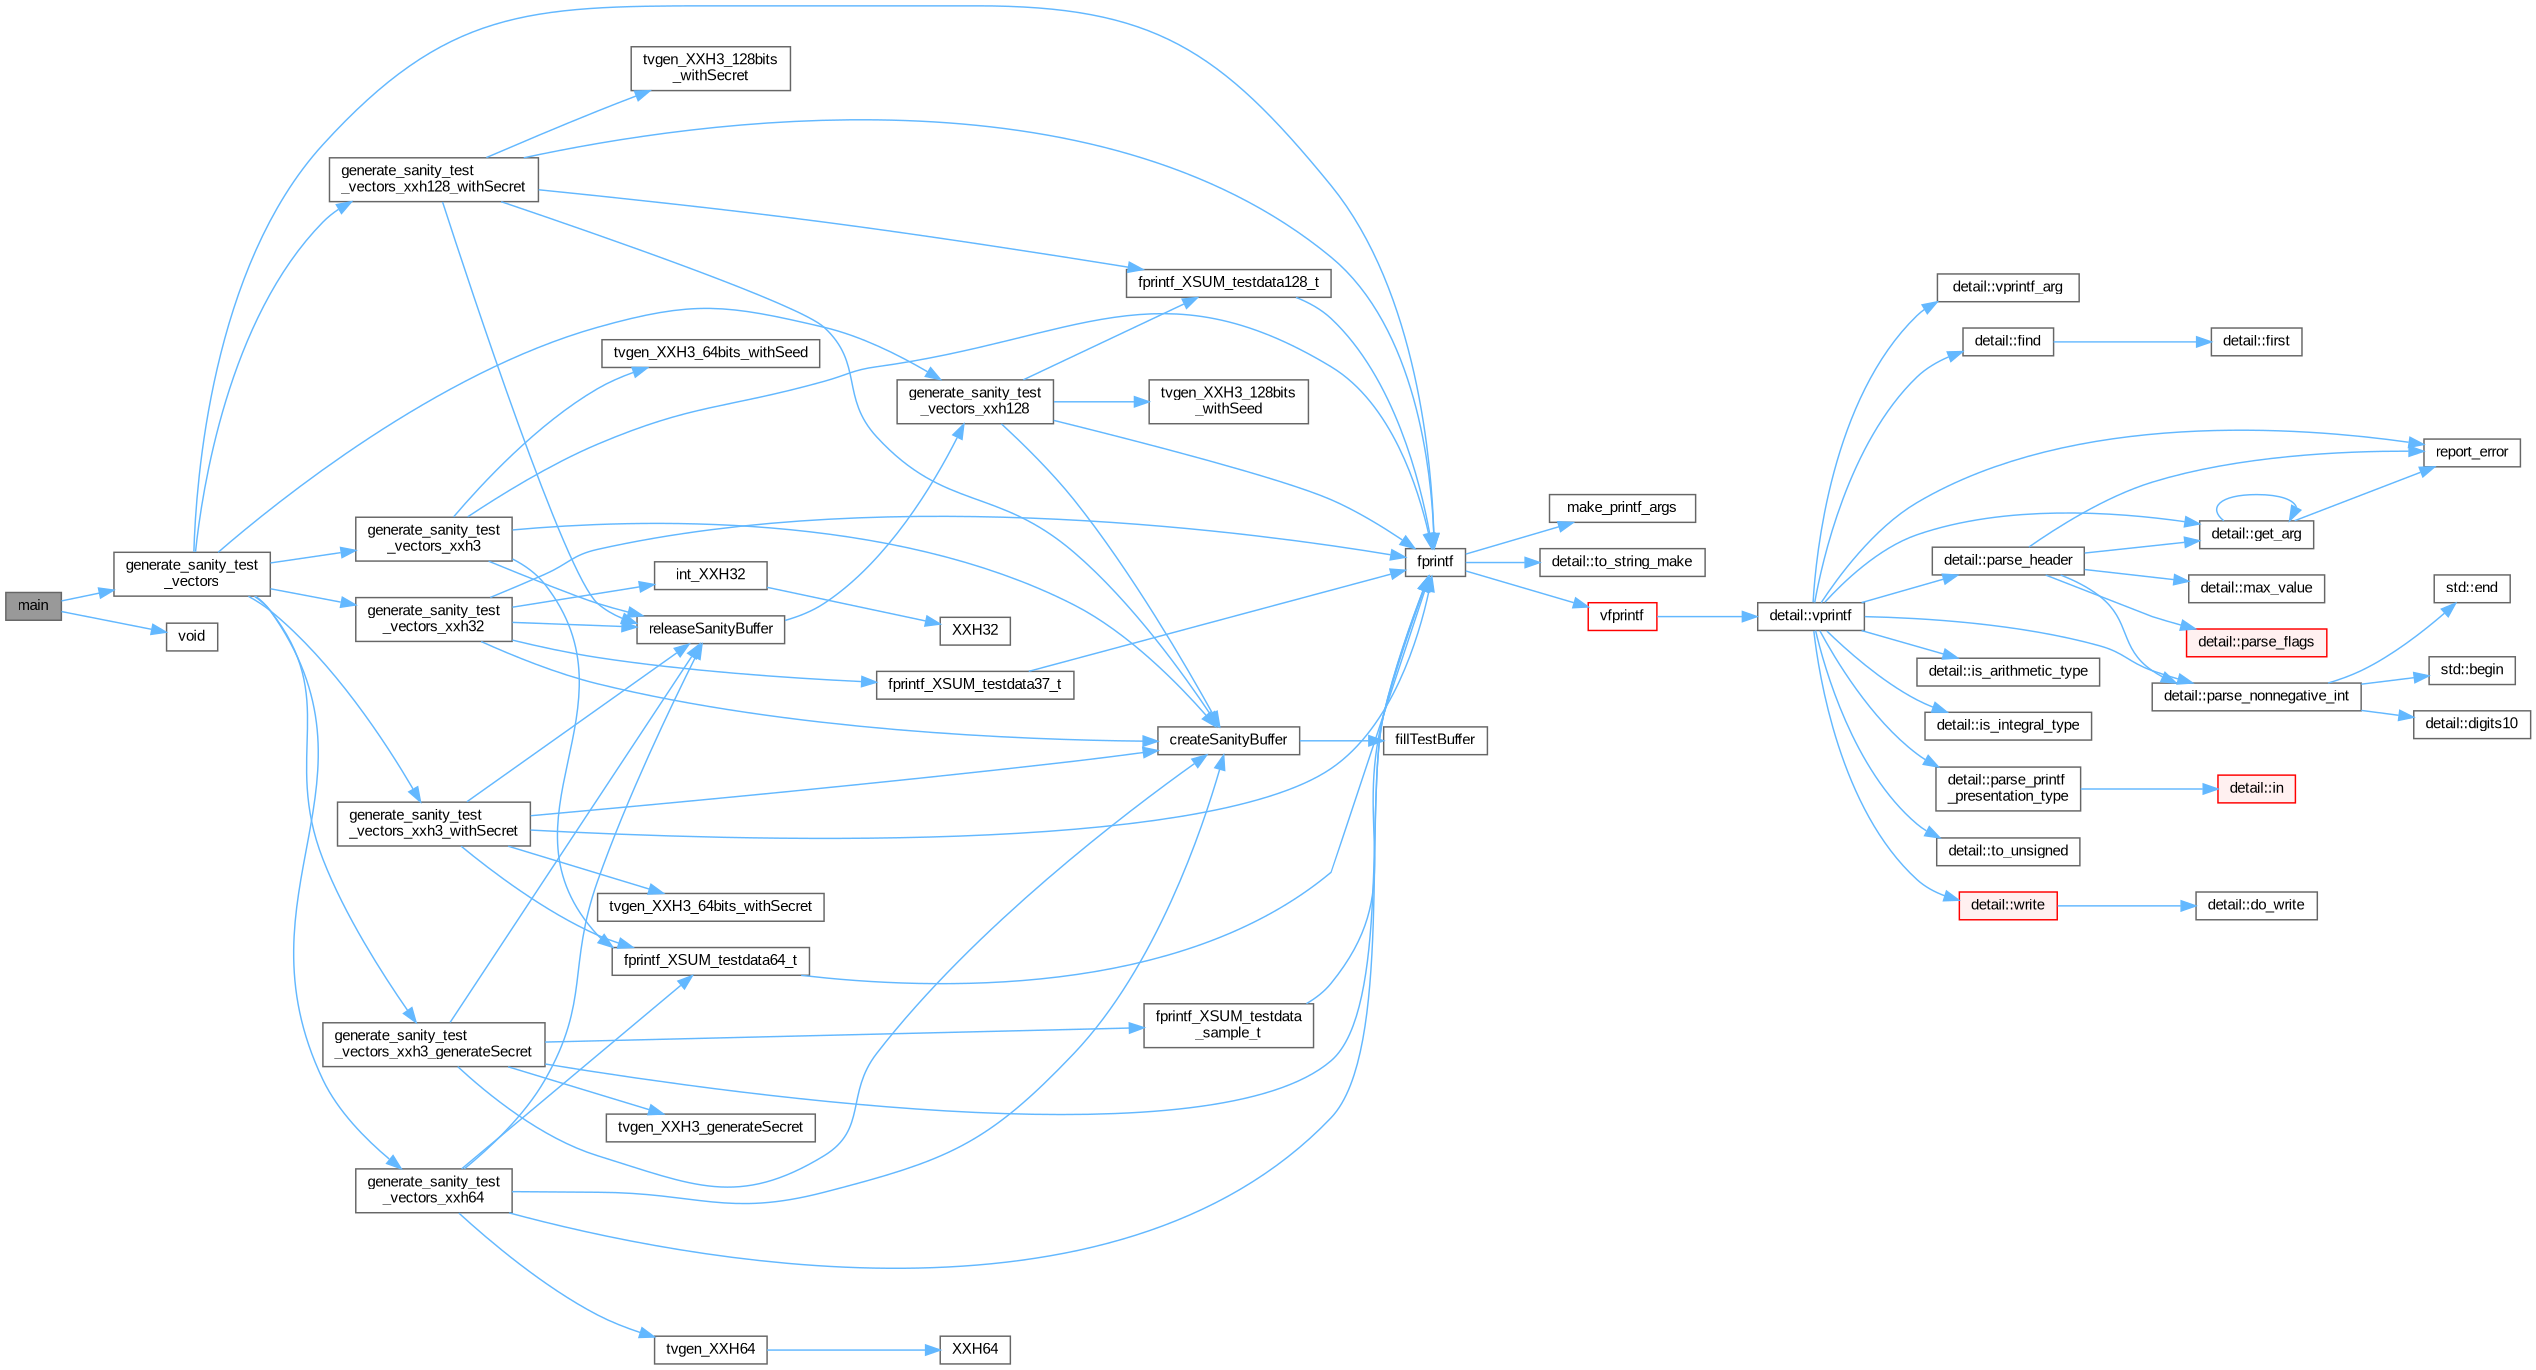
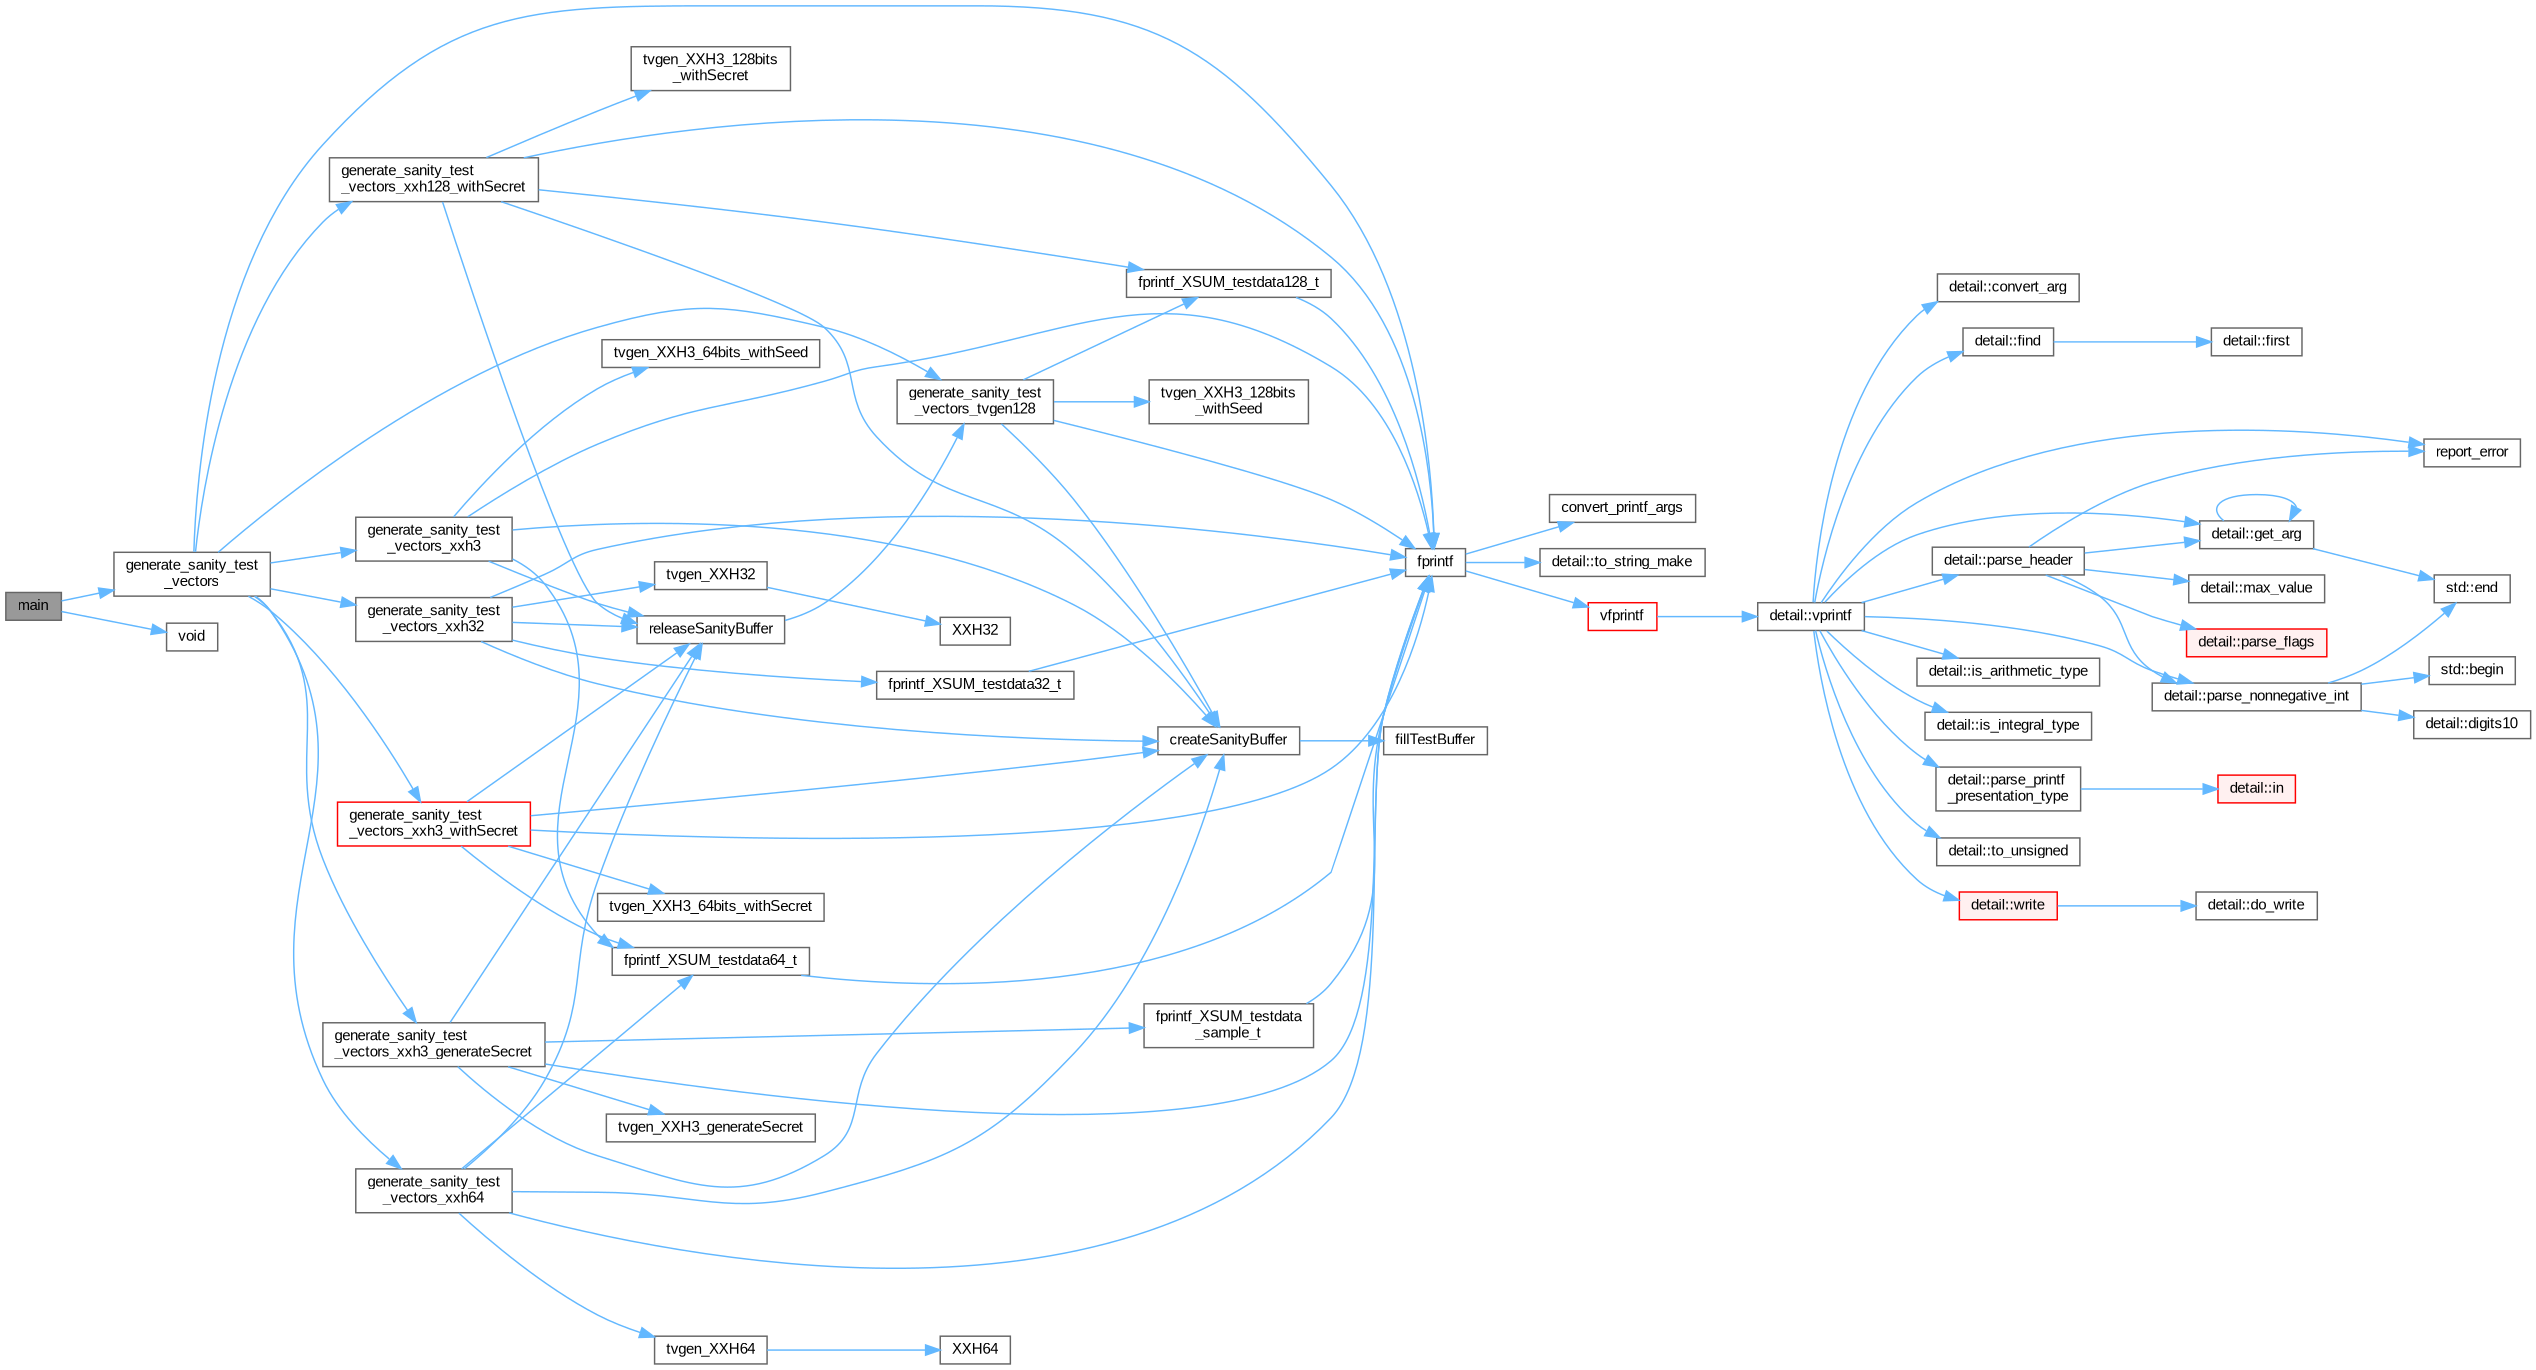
node "detail::vprintf_arg": label "detail::vprintf_arg" -> "detail::convert_arg"
node "generate_sanity_test _vectors_xxh128": label "generate_sanity_test _vectors_xxh128" -> "generate_sanity_test _vectors_tvgen128"
edge "detail::get_arg" -> "report_error": now "detail::get_arg" -> "std::end"
node "make_printf_args": label "make_printf_args" -> "convert_printf_args"
node "int_XXH32": label "int_XXH32" -> "tvgen_XXH32"
node "fprintf_XSUM_testdata37_t": label "fprintf_XSUM_testdata37_t" -> "fprintf_XSUM_testdata32_t"
node "generate_sanity_test _vectors_xxh3_withSecret": color grey40 -> red
